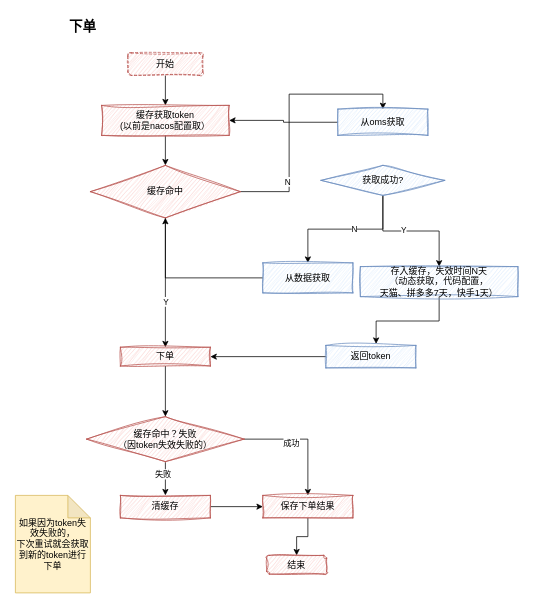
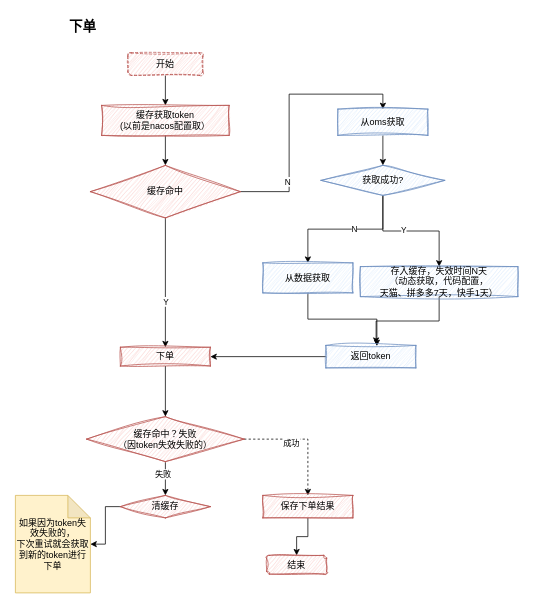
edge "从oms获取" -> "缓存获取token (以前是nacos配置取）": now "从oms获取" -> "获取成功?"
edge "从数据获取" -> "缓存命中": now "从数据获取" -> "返回token"
edge "缓存命中？失败 （因token失效失败的）" -> "保存下单结果": style solid -> dashed
node "清缓存": shape rectangle -> diamond
edge "清缓存" -> "保存下单结果": now "清缓存" -> "如果因为token失效失败的， 下次重试就会获取到新的token进行下单"
